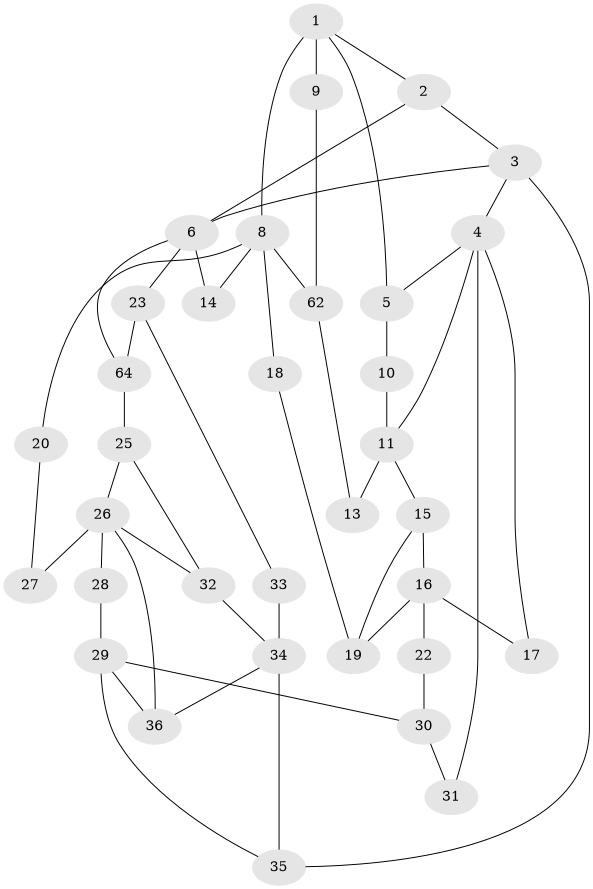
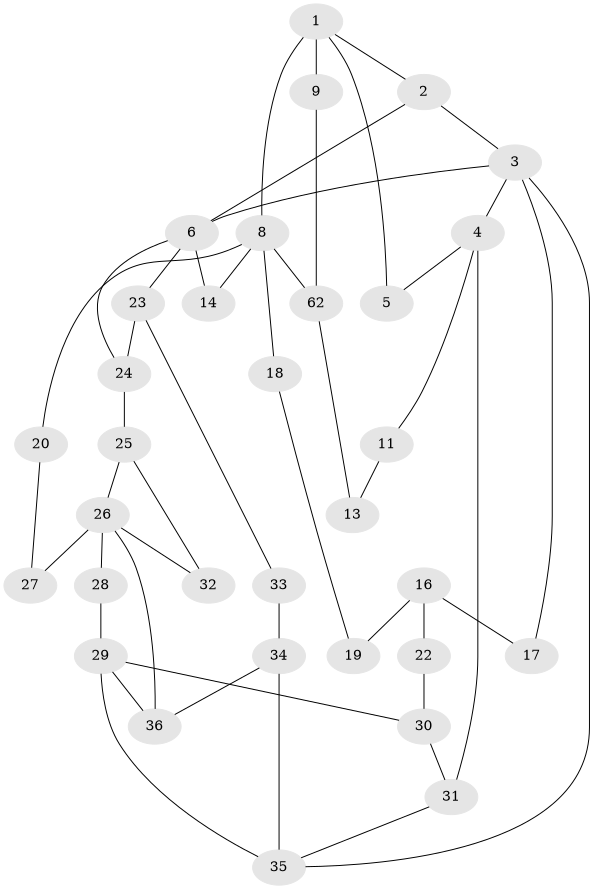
node "64": label "64" -> "24"
node "10": removed
edge "4" -- "17": now "3" -- "17"
node "15": removed
edge "32" -- "34": removed
edge "31" -- "35": added
